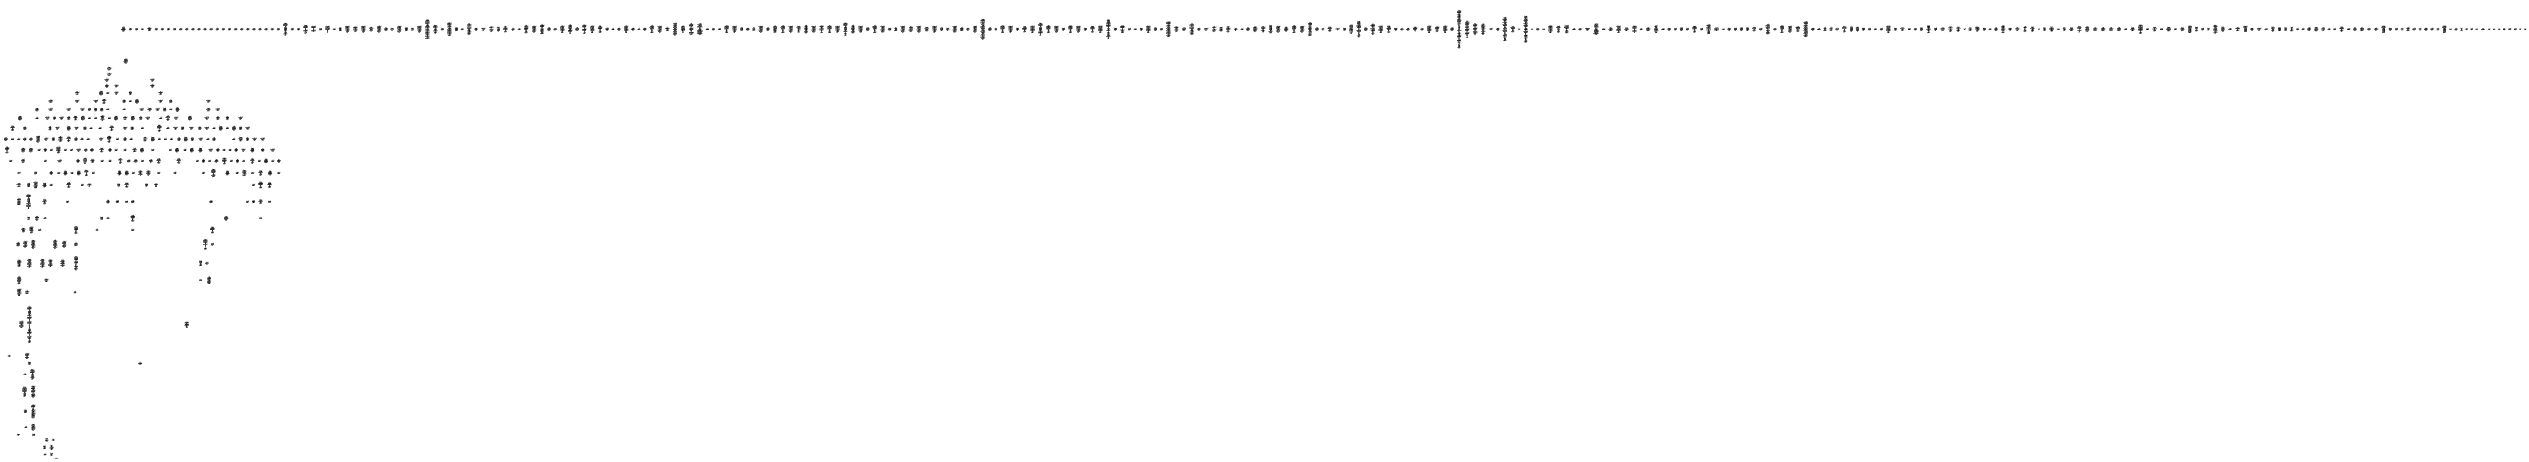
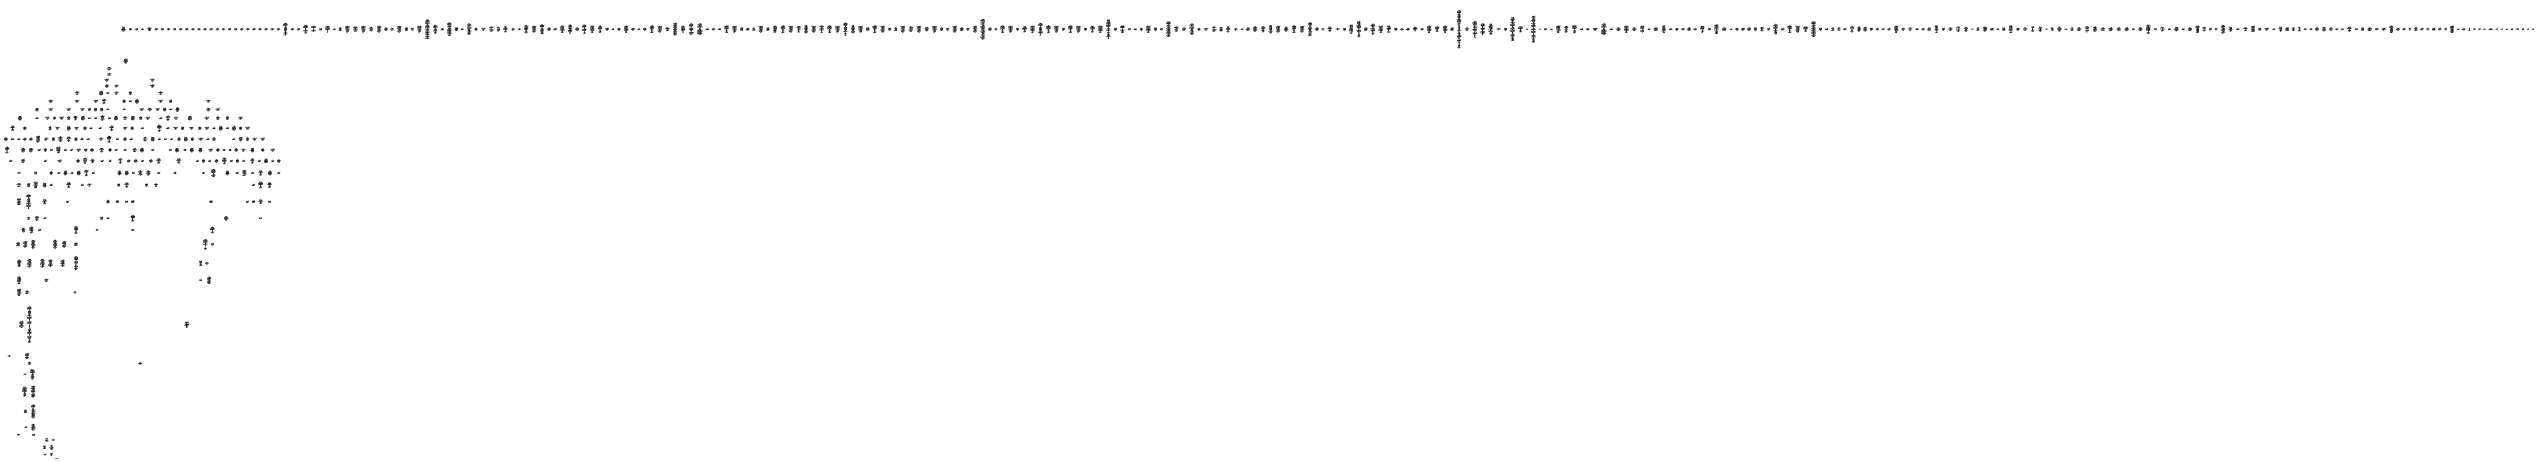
node "# 0x157a PUSHX StorData SLOAD EQ PUSHX Data JUMPI": added
